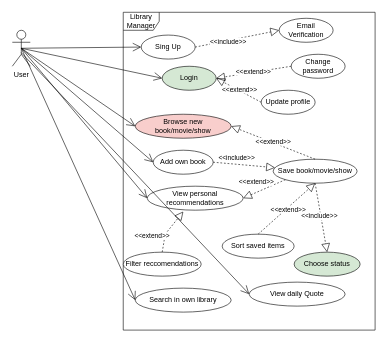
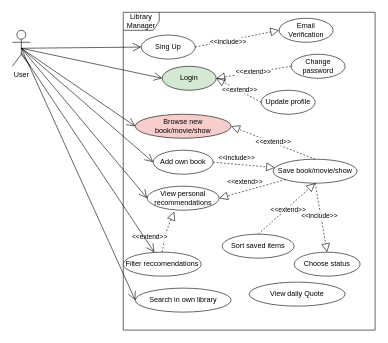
node "View personal recommendations": size 96x24 -> 72x24
edge "User" -> "View daily Quote": now "User" -> "Filter reccomendations"
node "Choose status": fillcolor #d5e8d4 -> #ffffff
